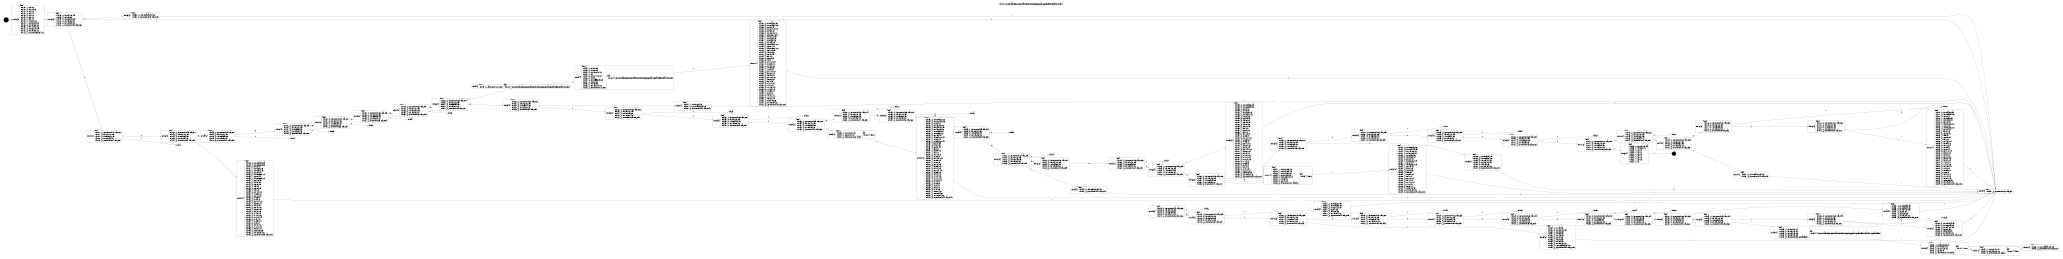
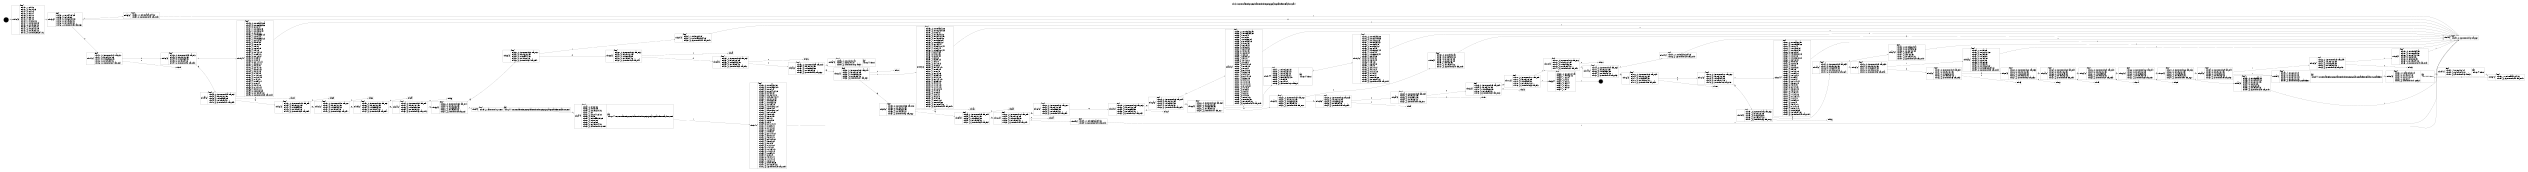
edge "0x401782 [28]" -> "0x401eee": now "0x401782 [28]" -> "0x40179e [28]"
edge "0x4019a8 [13]" -> "0x4019b5 [160]": now "0x4015c2 [28]" -> "0x4019b5 [160]"
